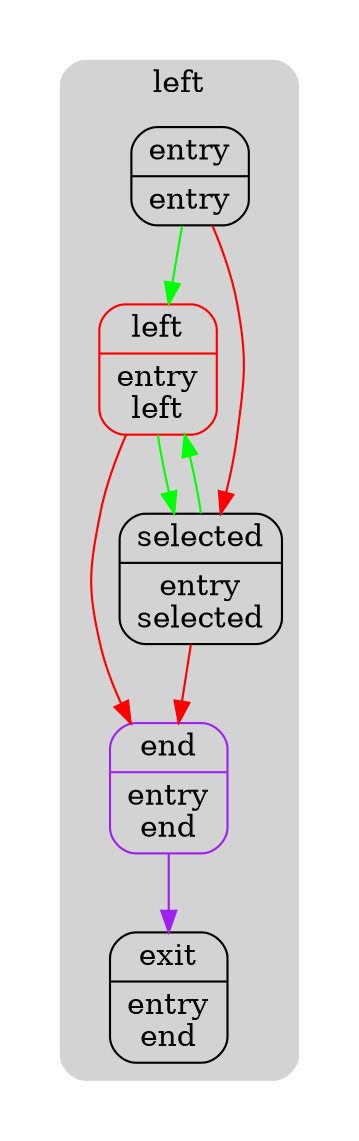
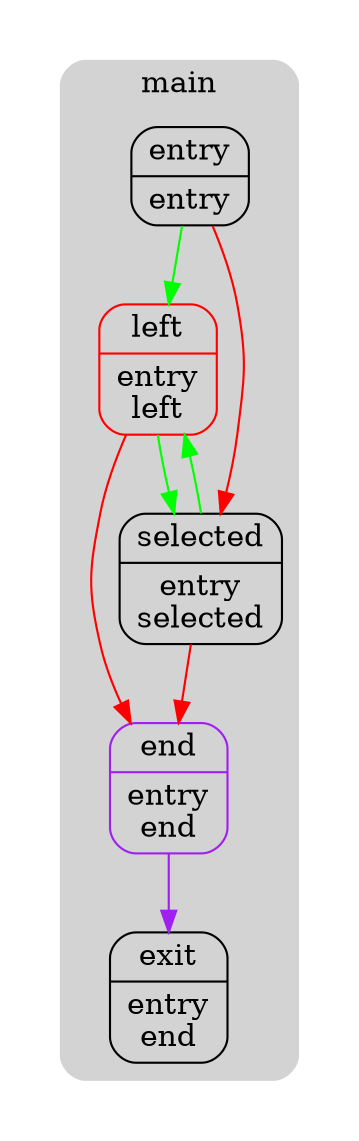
cluster "left": label "left" -> "main"
